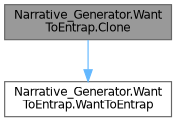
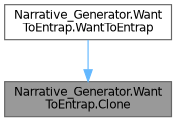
edge "Narrative_Generator.Want ToEntrap.Clone" -> "Narrative_Generator.Want ToEntrap.WantToEntrap": reversed
